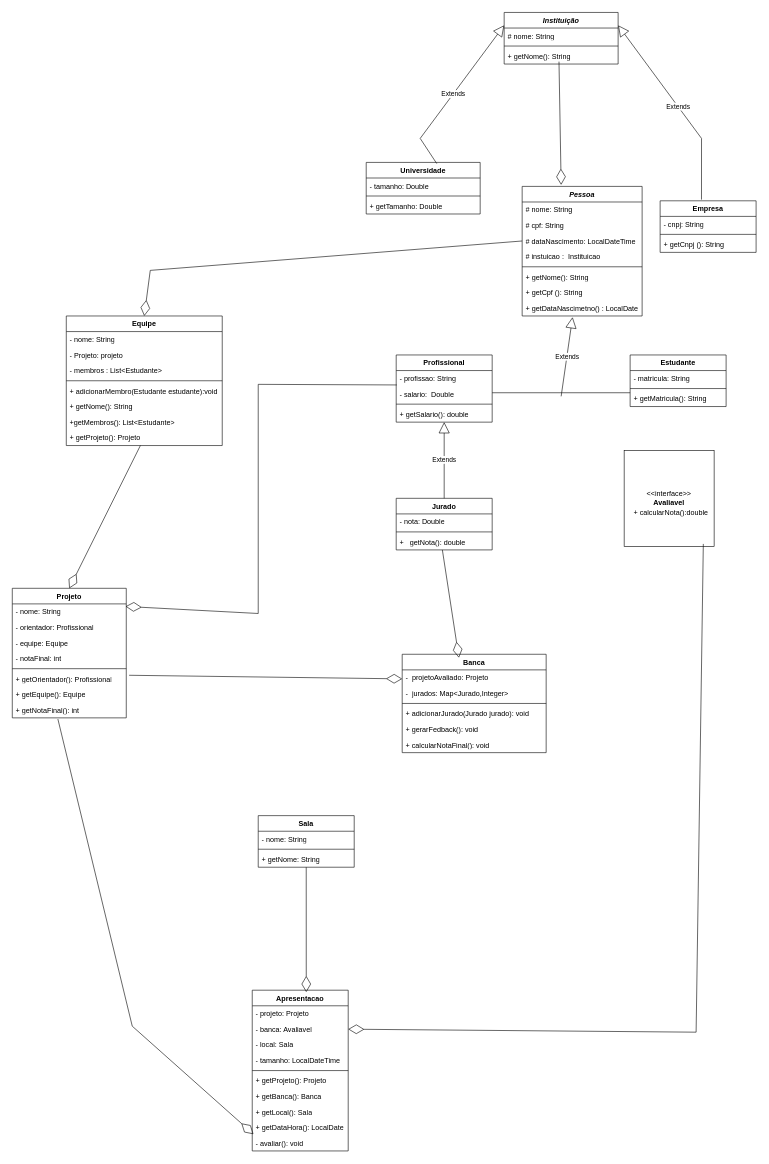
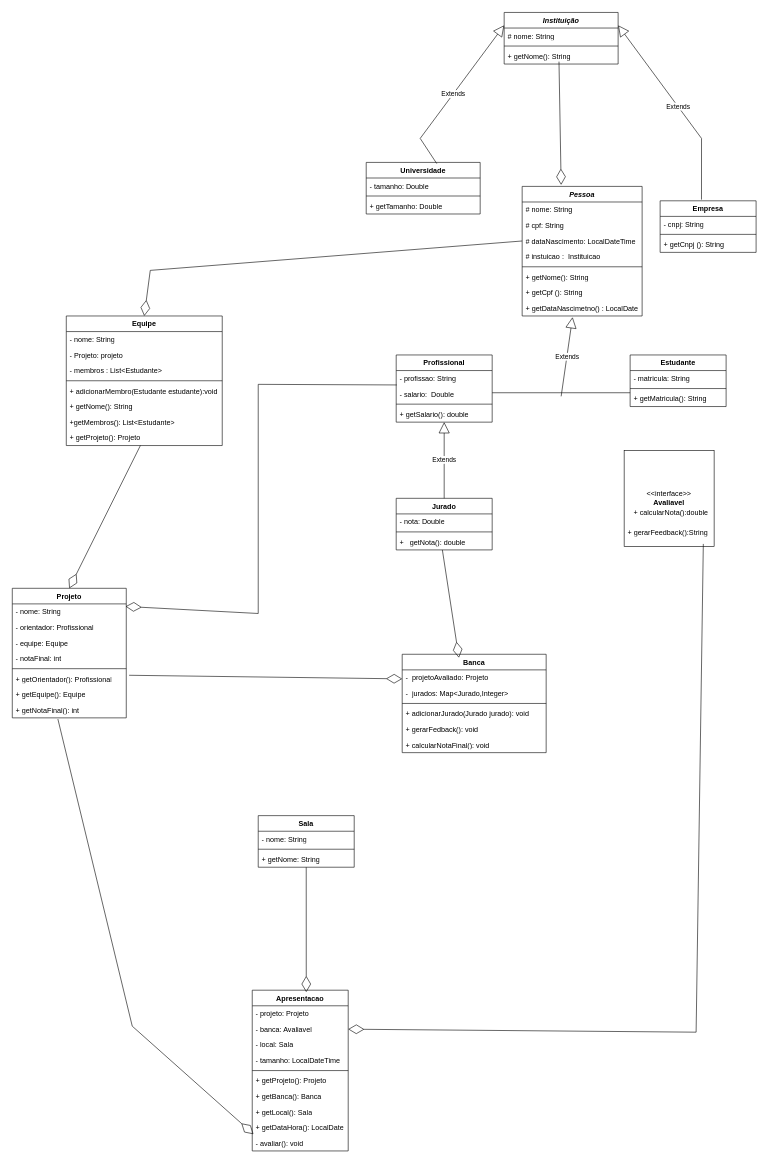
node "+ gerarFeedback():String": added
